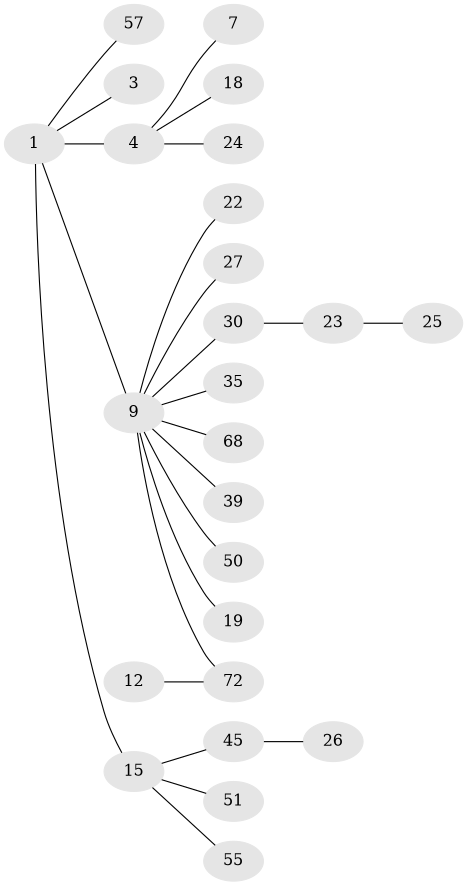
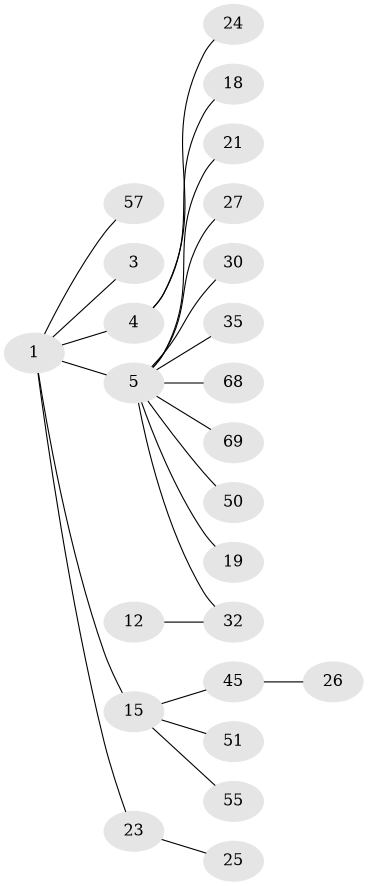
node "7": removed
node "22": label "22" -> "21"
edge "30" -- "23": now "1" -- "23"
node "9": label "9" -> "5"
node "39": label "39" -> "69"
node "72": label "72" -> "32"
